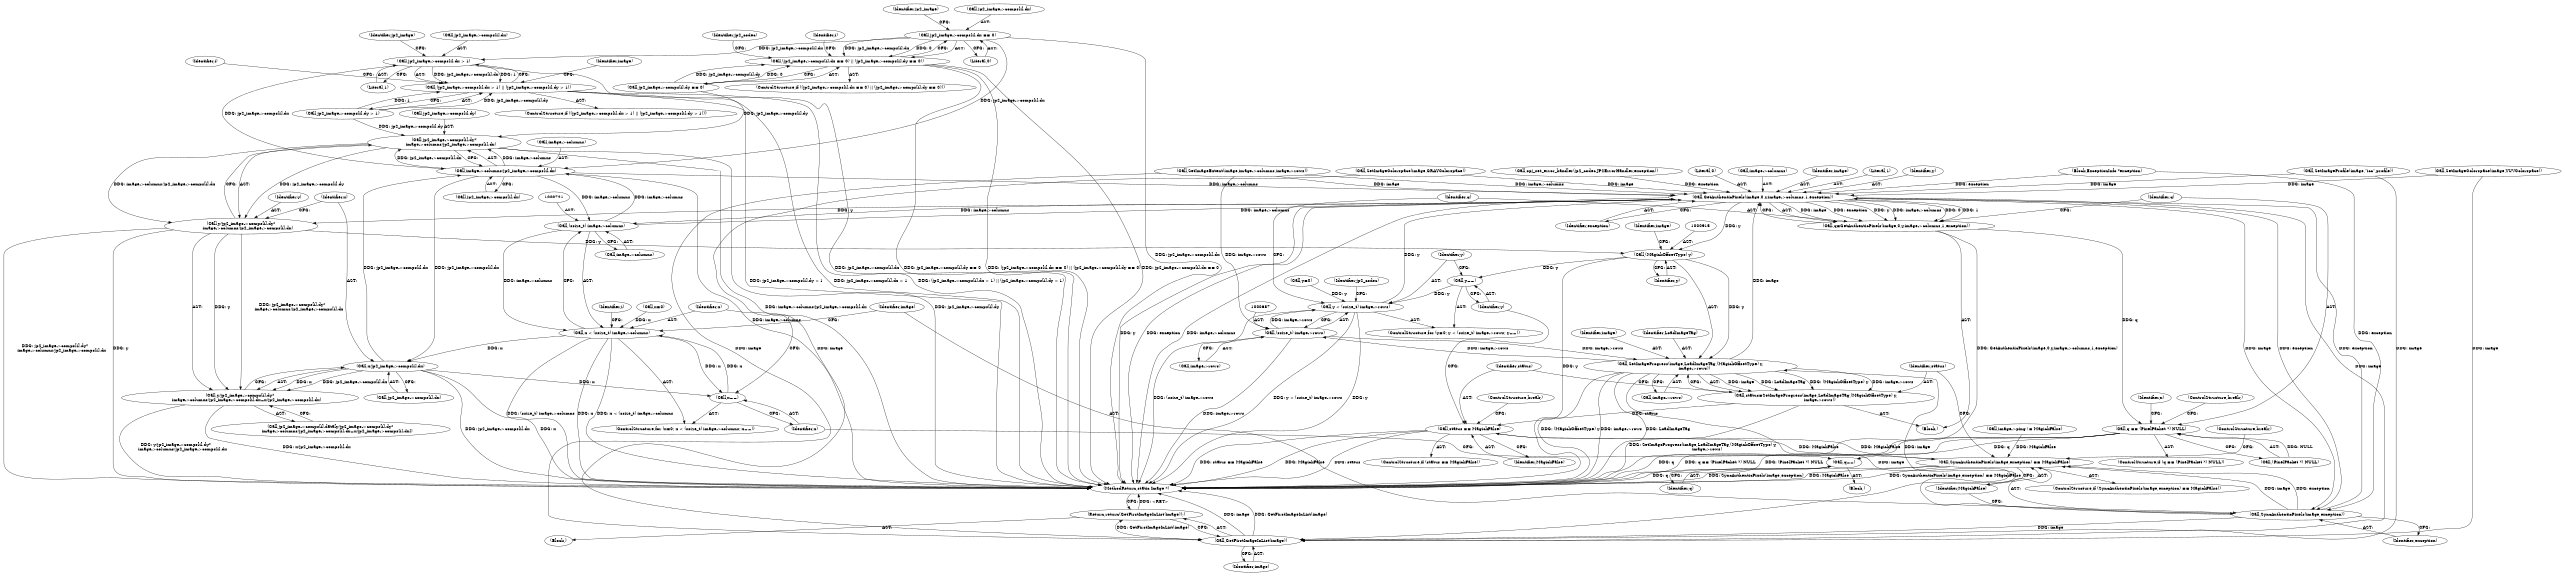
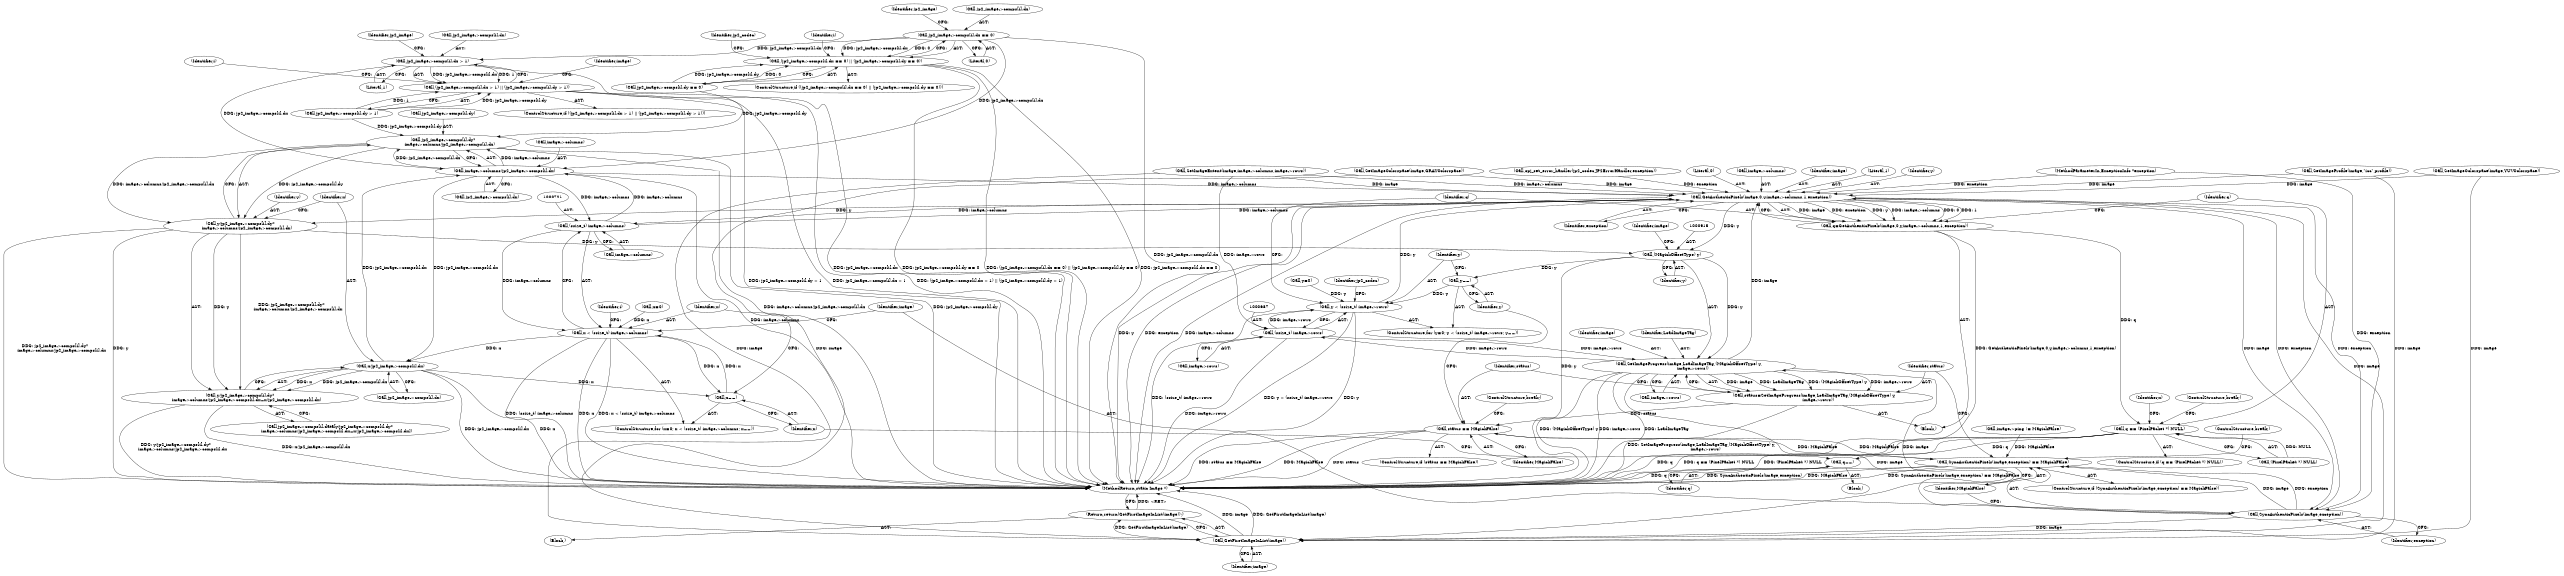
node "(Block,ExceptionInfo *exception)": label "(Block,ExceptionInfo *exception)" -> "(MethodParameterIn,ExceptionInfo *exception)"
